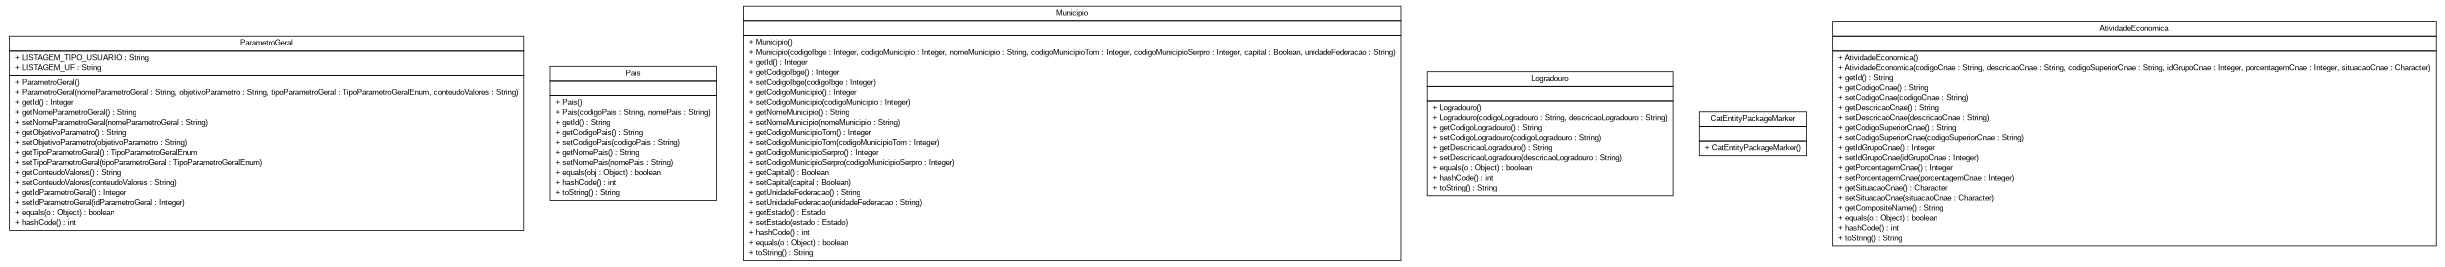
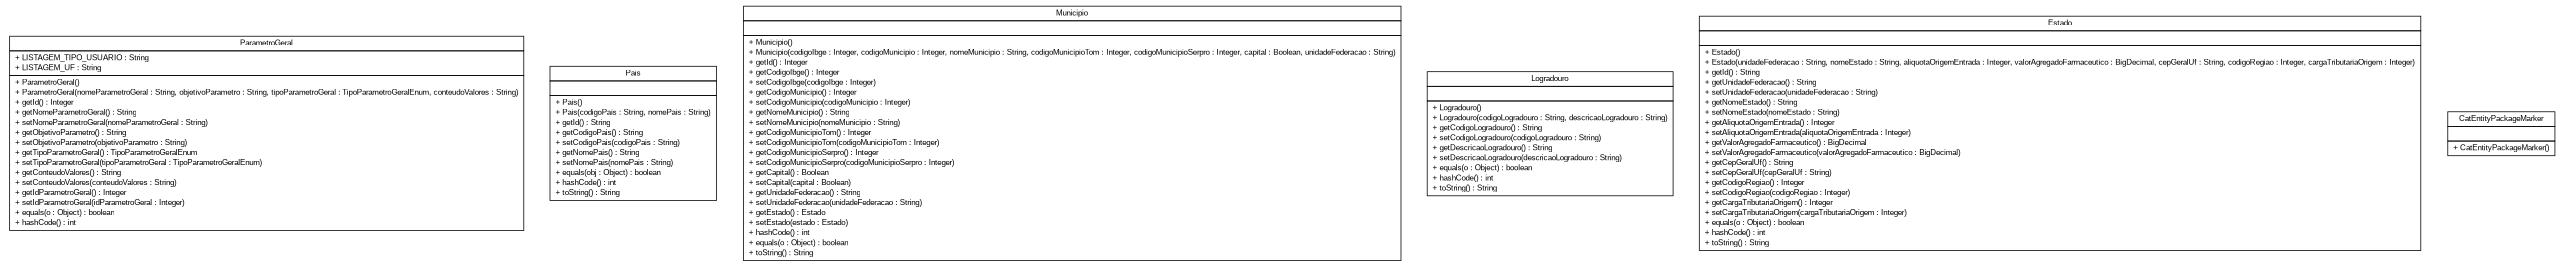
node "Estado": added
node "AtividadeEconomica": removed
